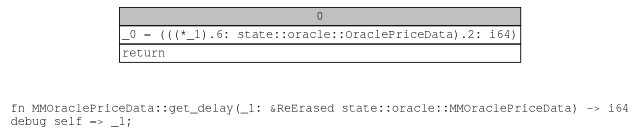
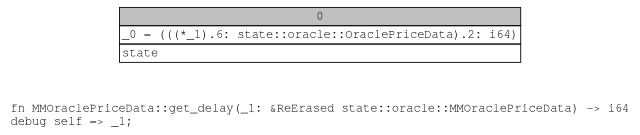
node "0": text "return" -> "state"
